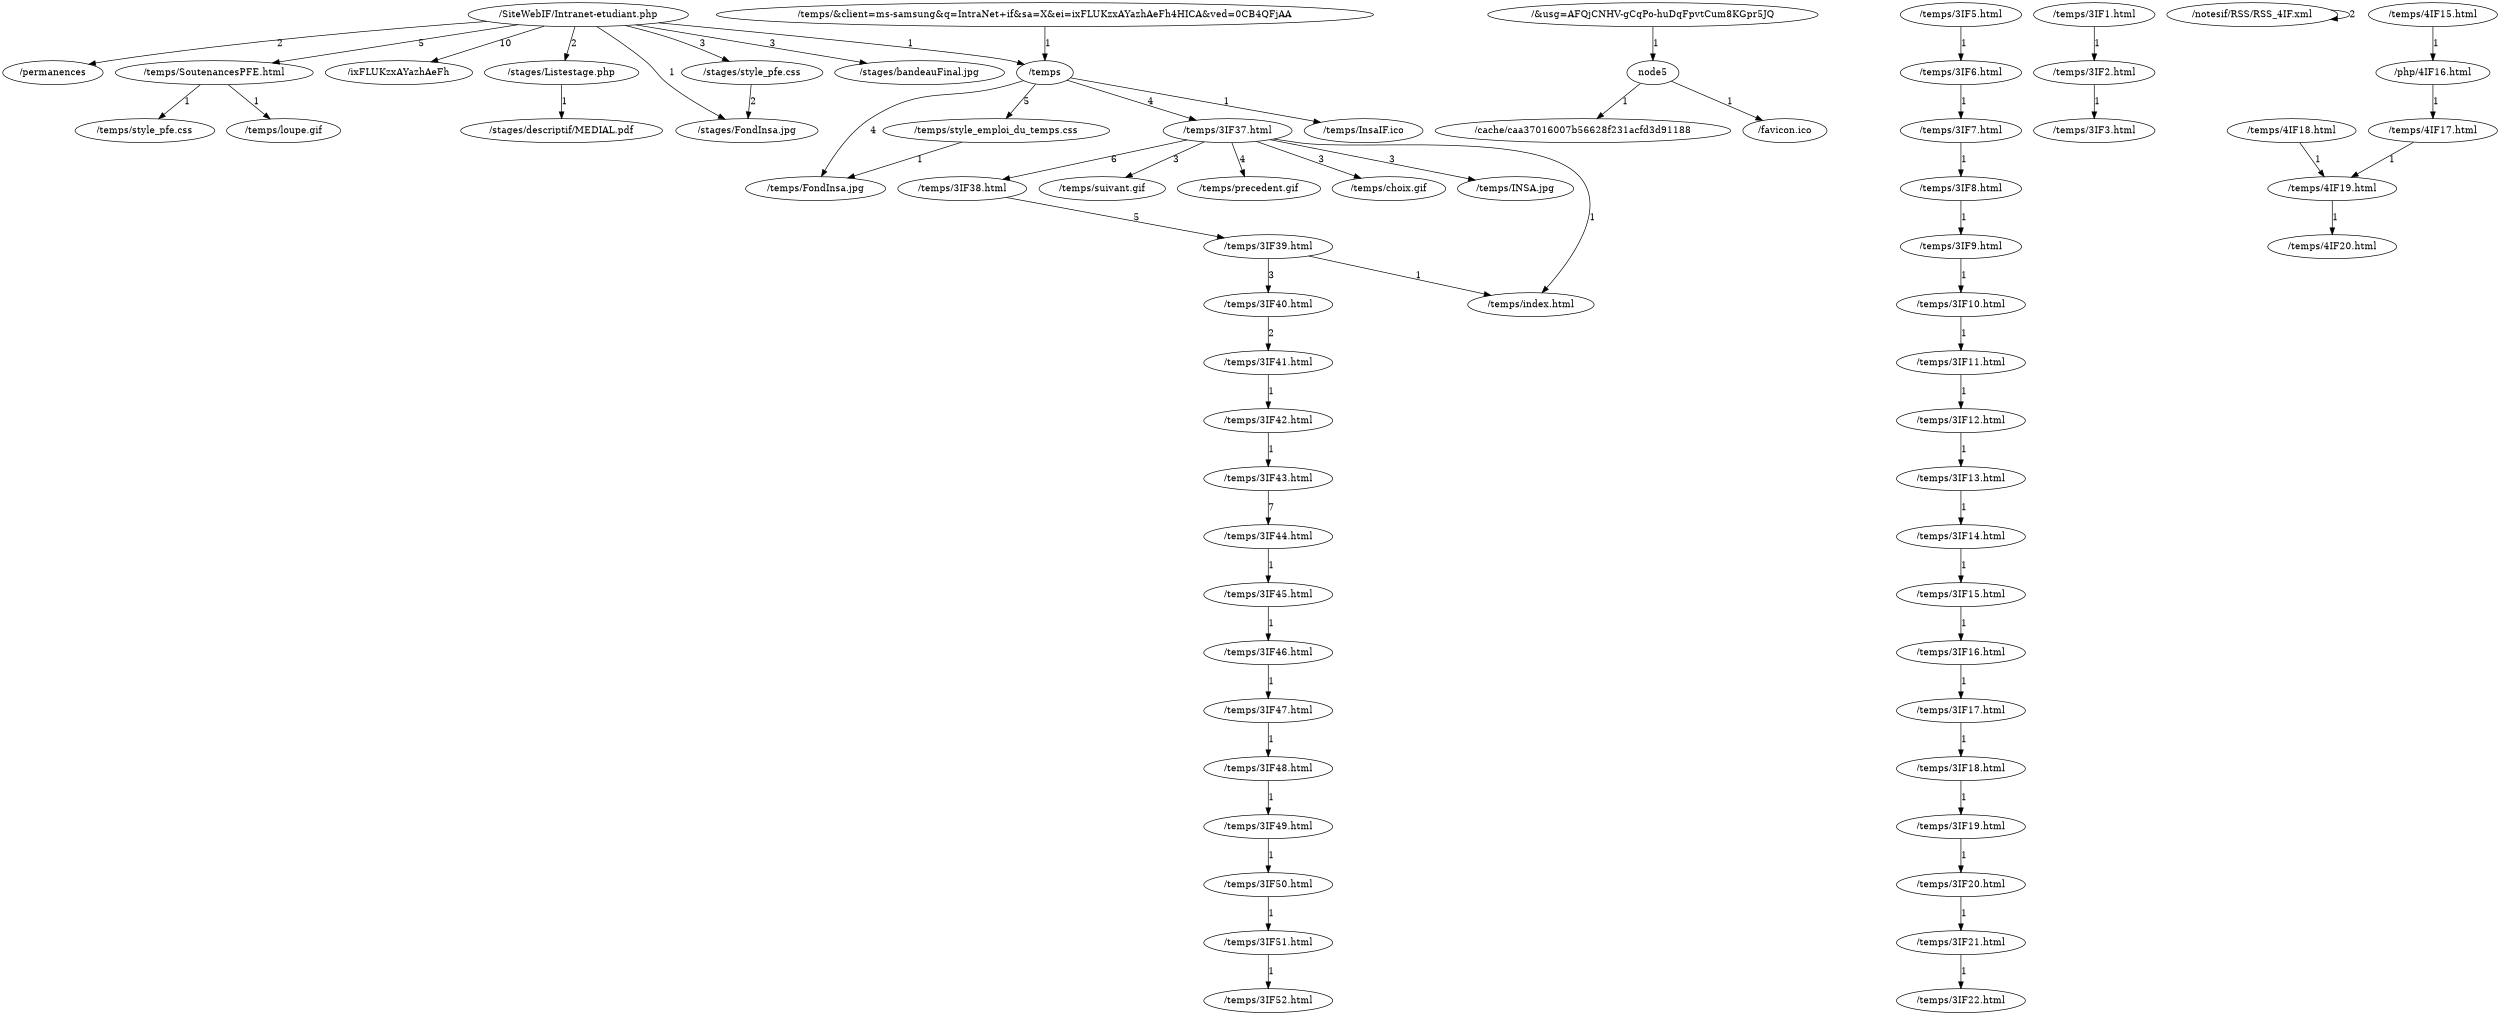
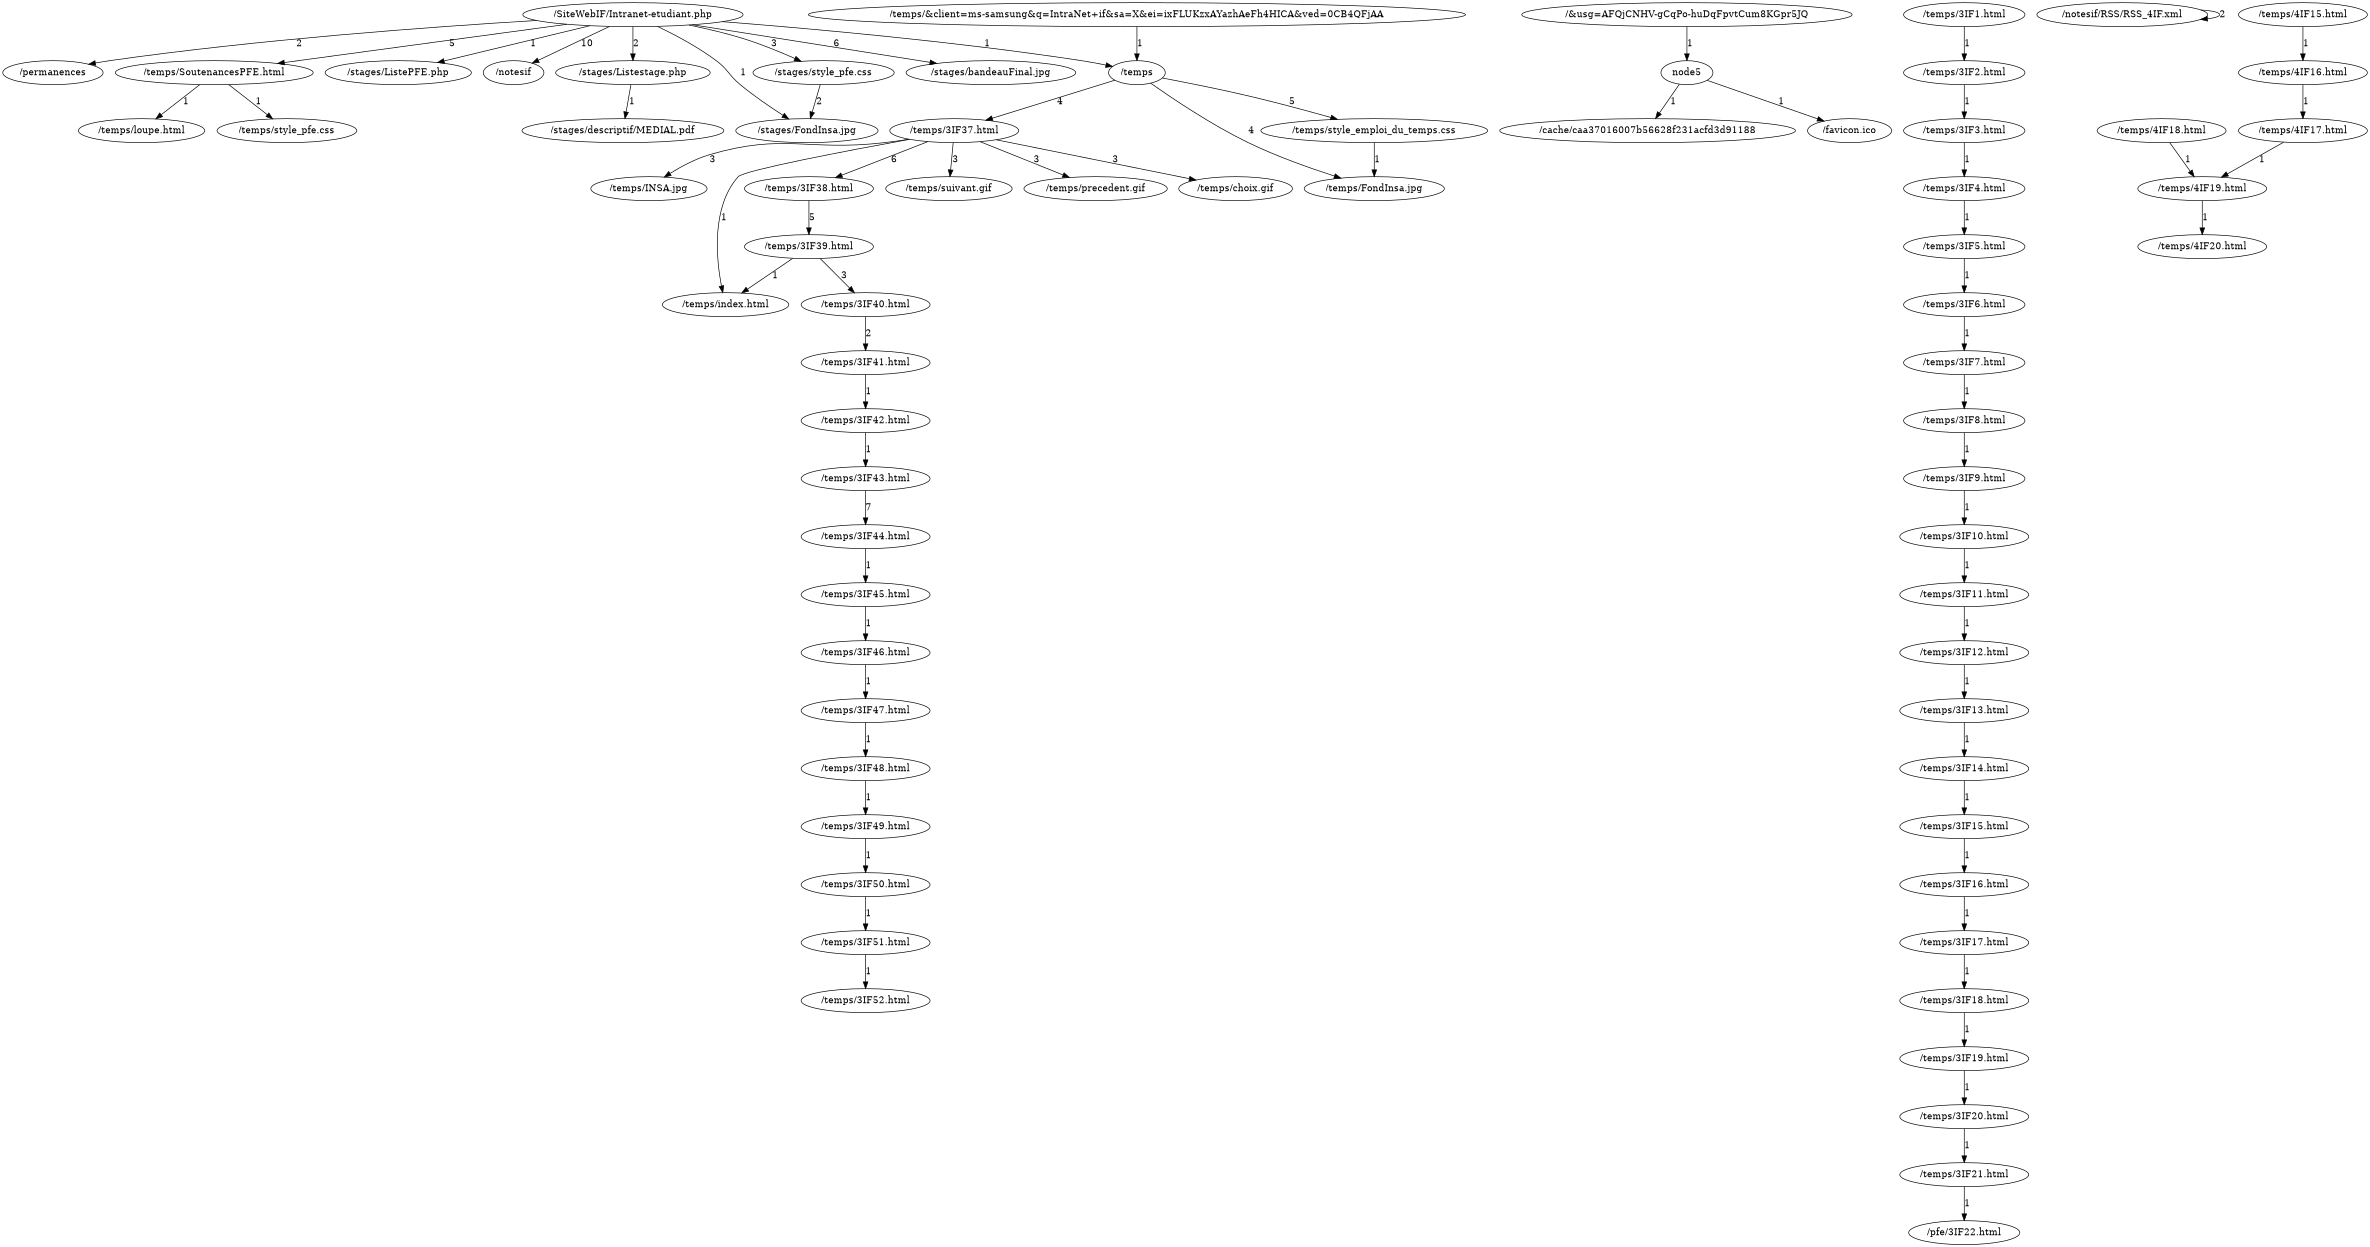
edge "/SiteWebIF/Intranet-etudiant.php" -> "/stages/bandeauFinal.jpg": label "3" -> "6"
node "/stages/ListePFE.php": added
node "/ixFLUKzxAYazhAeFh": label "/ixFLUKzxAYazhAeFh" -> "/notesif"
node "/php/4IF16.html": label "/php/4IF16.html" -> "/temps/4IF16.html"
node "/temps/loupe.gif": label "/temps/loupe.gif" -> "/temps/loupe.html"
node "/temps/InsaIF.ico": removed
edge "/temps/3IF37.html" -> "/temps/precedent.gif": label "4" -> "3"
node "/temps/3IF4.html": added
node "/temps/3IF22.html": label "/temps/3IF22.html" -> "/pfe/3IF22.html"
